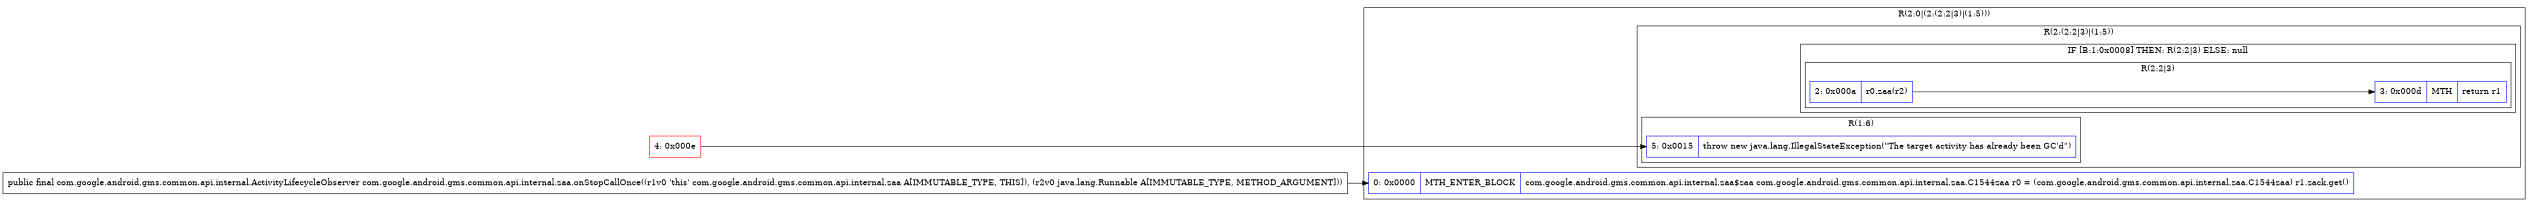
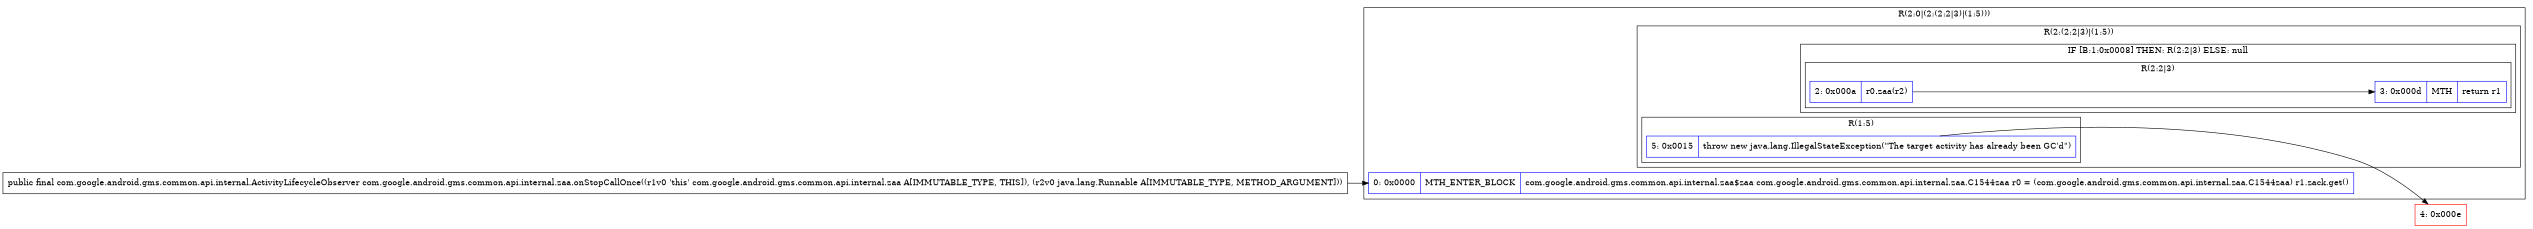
cluster "R(1:6)": label "R(1:6)" -> "R(1:5)"
edge "4: 0x000e" -> "5: 0x0015": reversed
